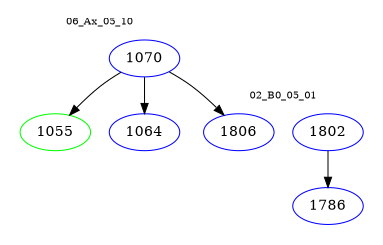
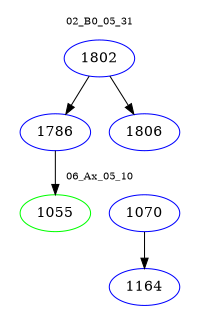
edge "1070" -> "1055": now "1786" -> "1055"
edge "1070" -> "1806": now "1802" -> "1806"
cluster "02_B0_05_01": label "02_B0_05_01" -> "02_B0_05_31"
node "1064": label "1064" -> "1164"
